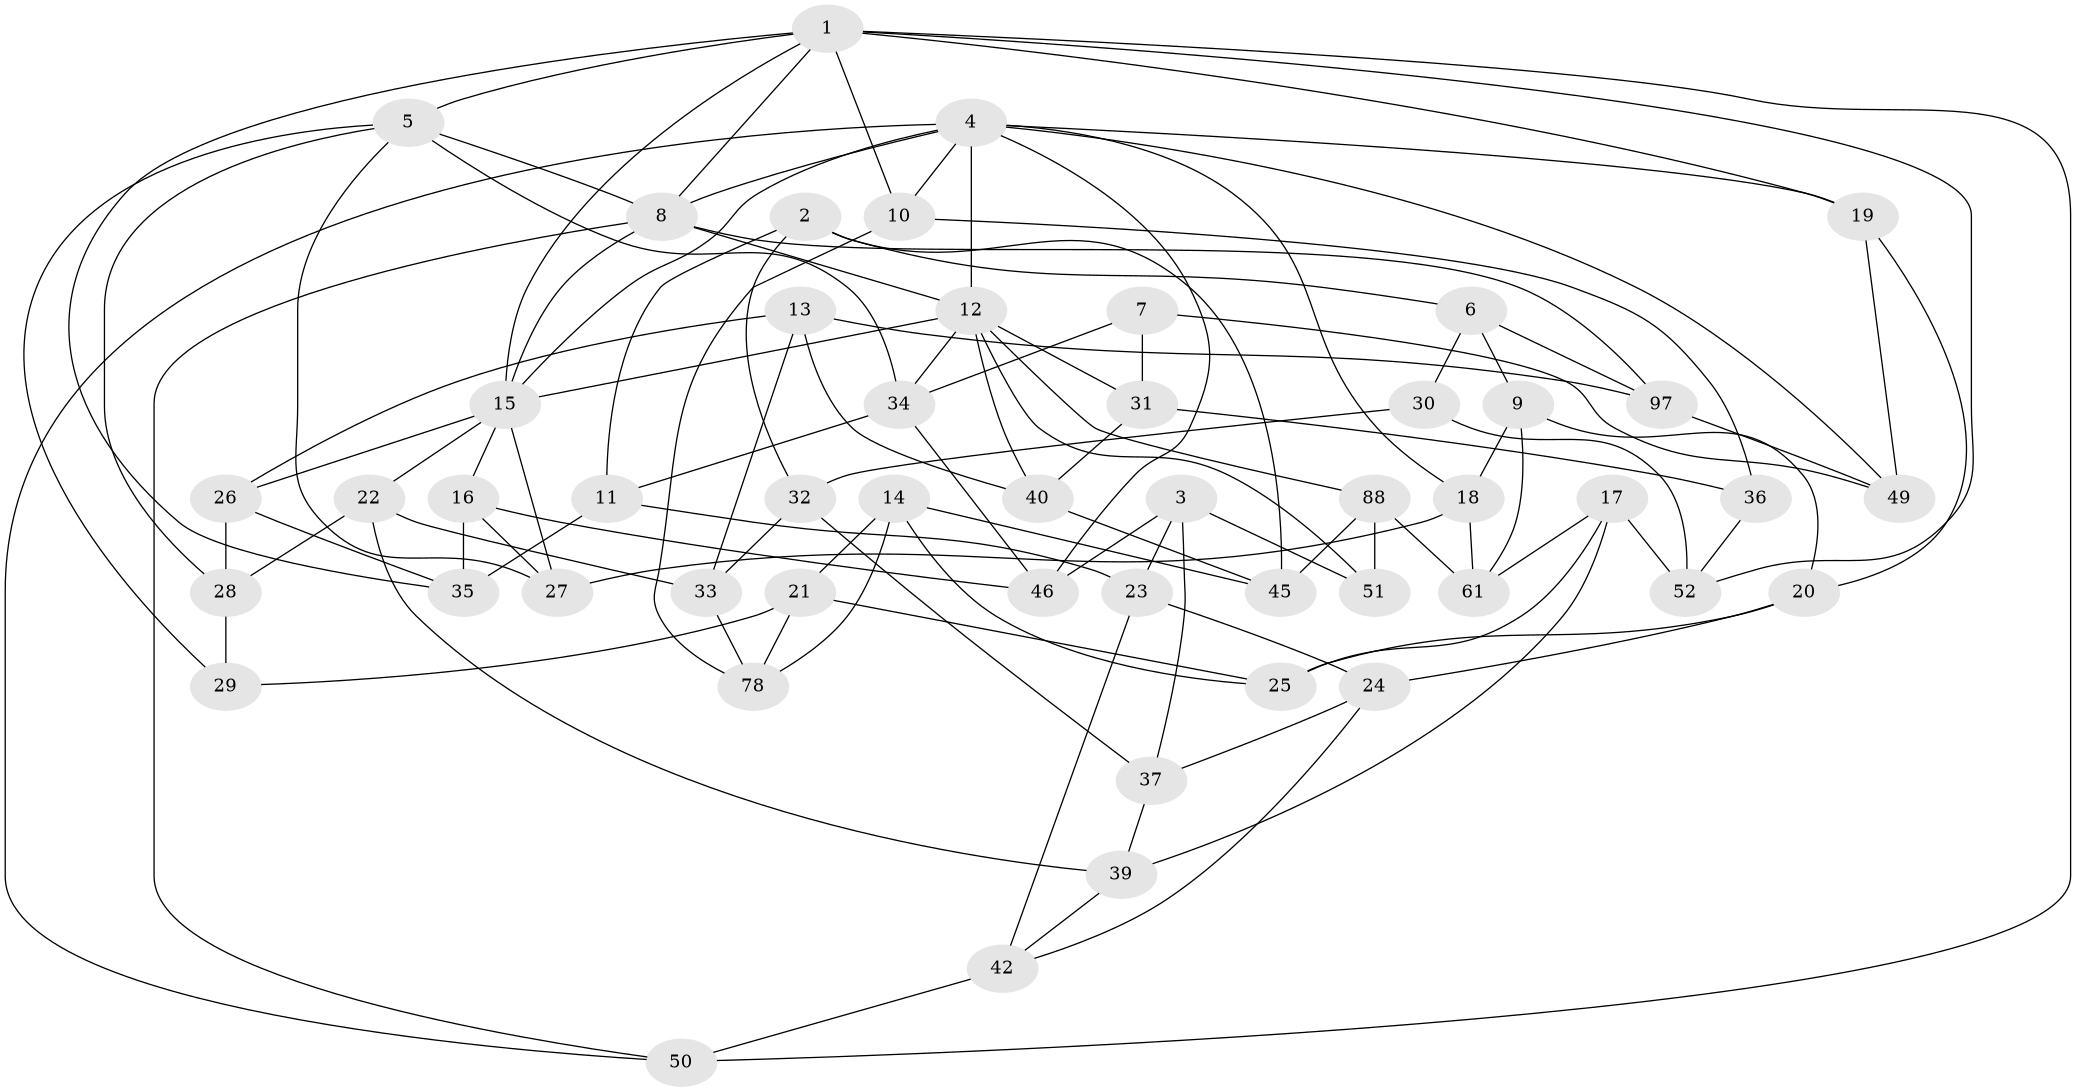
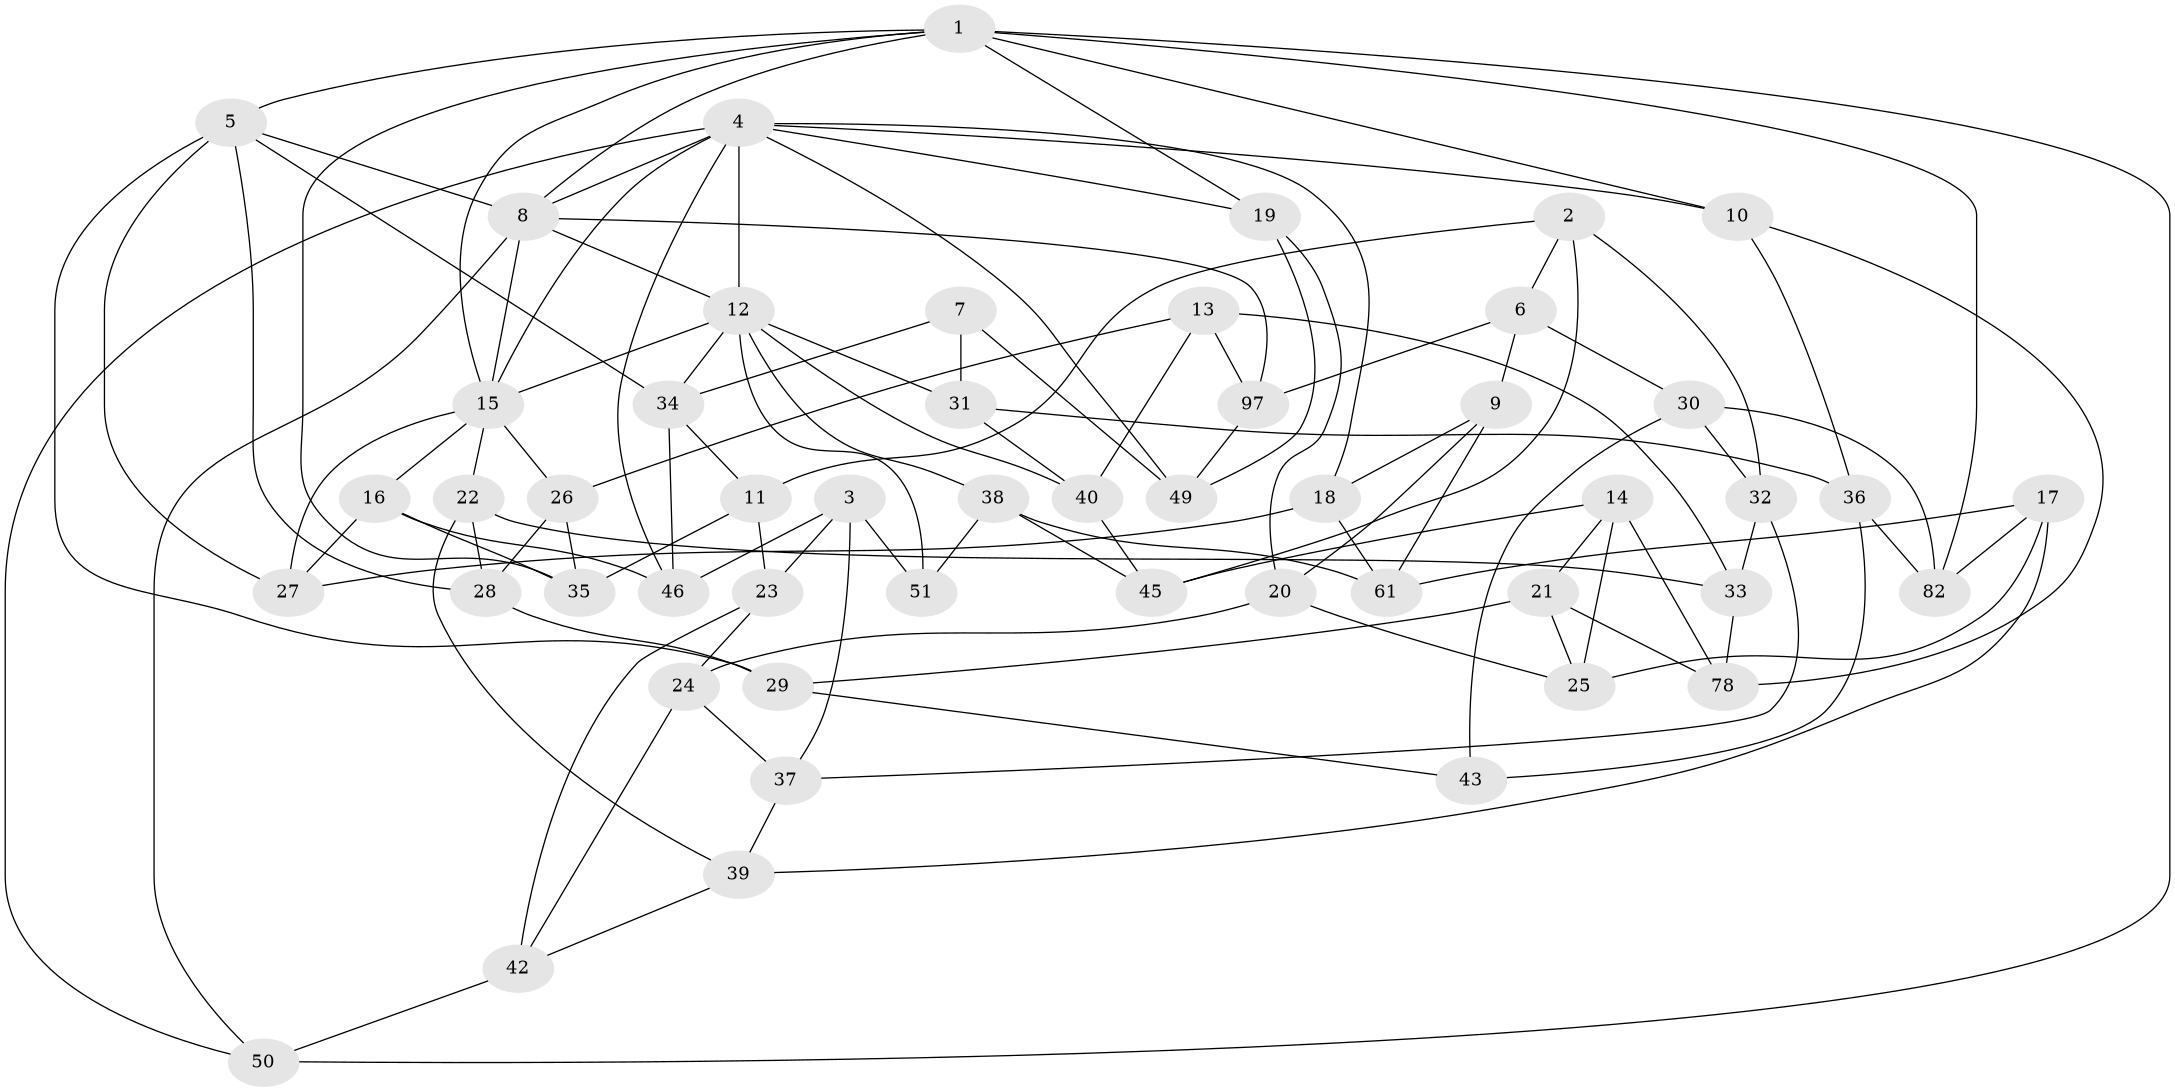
node "88": label "88" -> "38"
node "52": label "52" -> "82"
node "43": added
